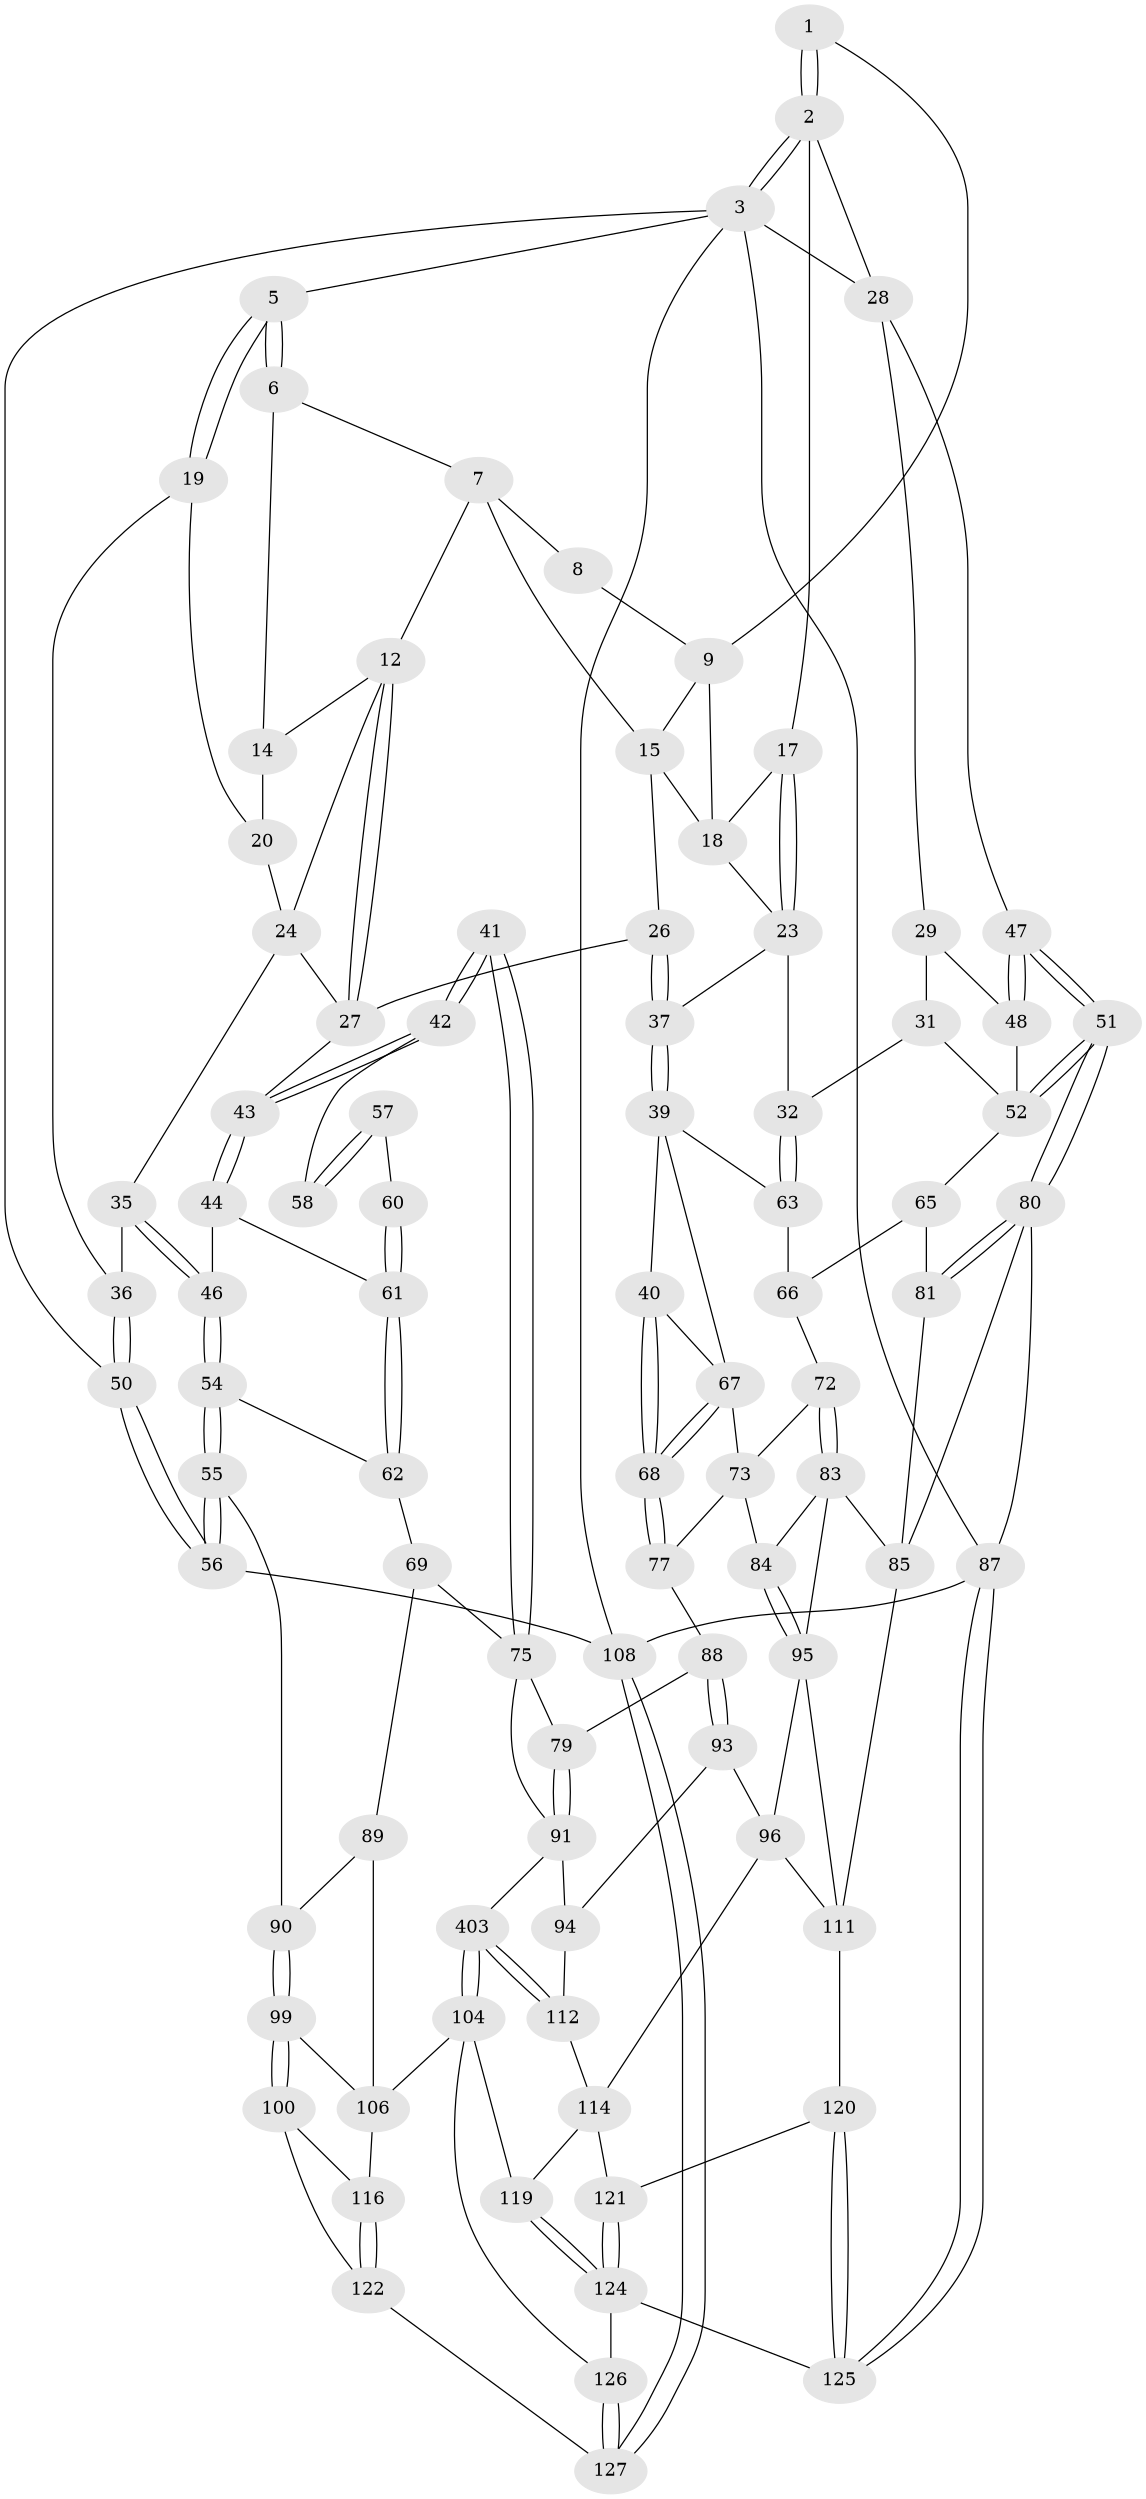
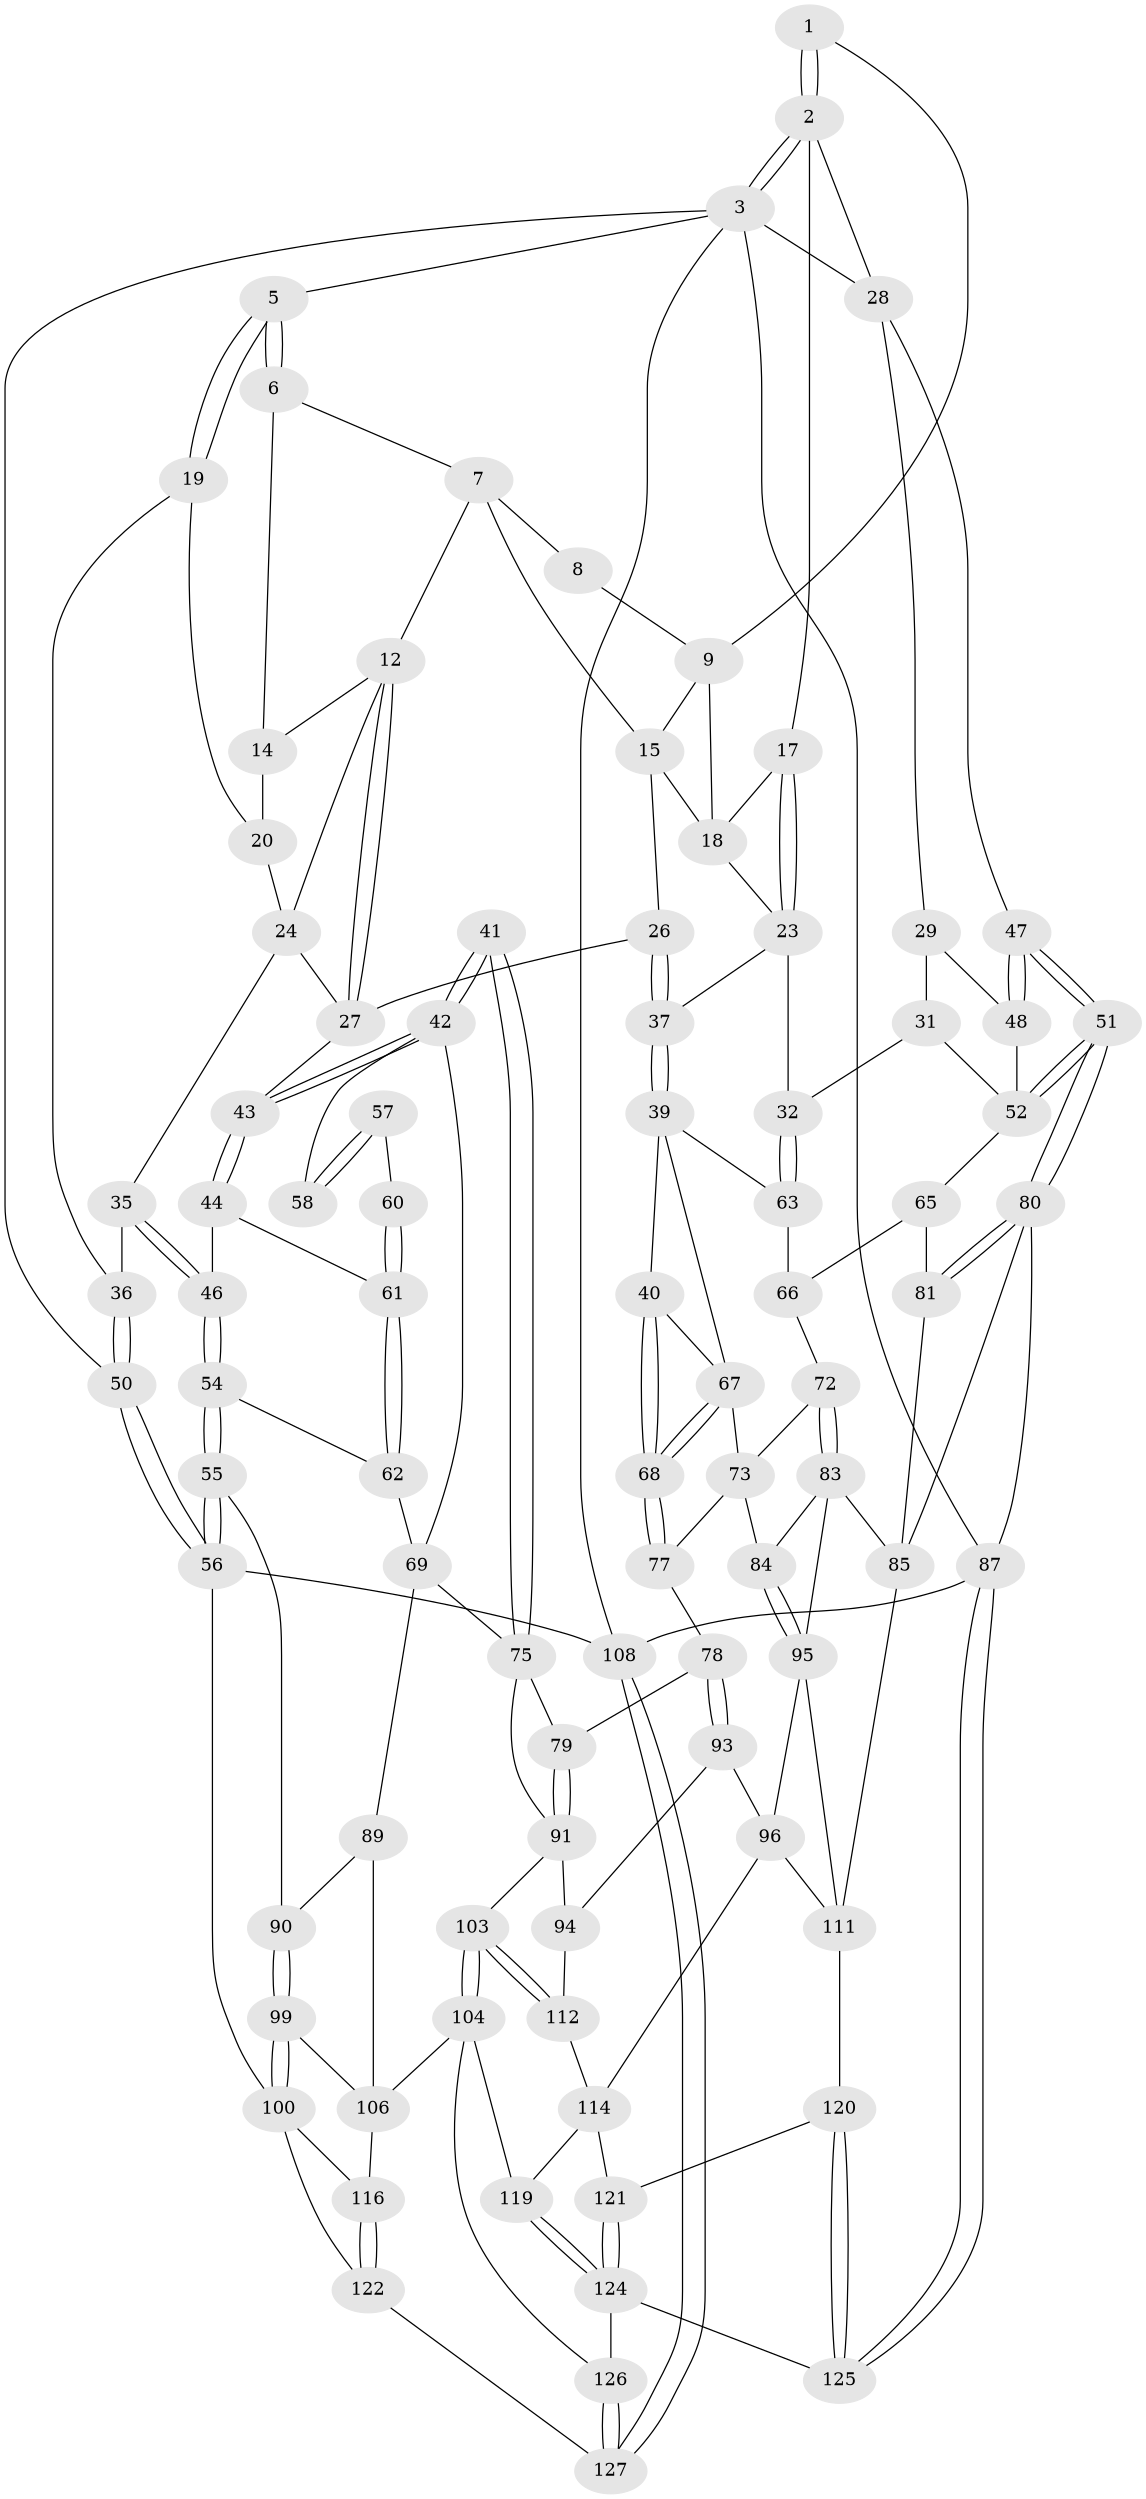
edge "42" -- "69": added
node "88": label "88" -> "78"
edge "56" -- "100": added
node "403": label "403" -> "103"
